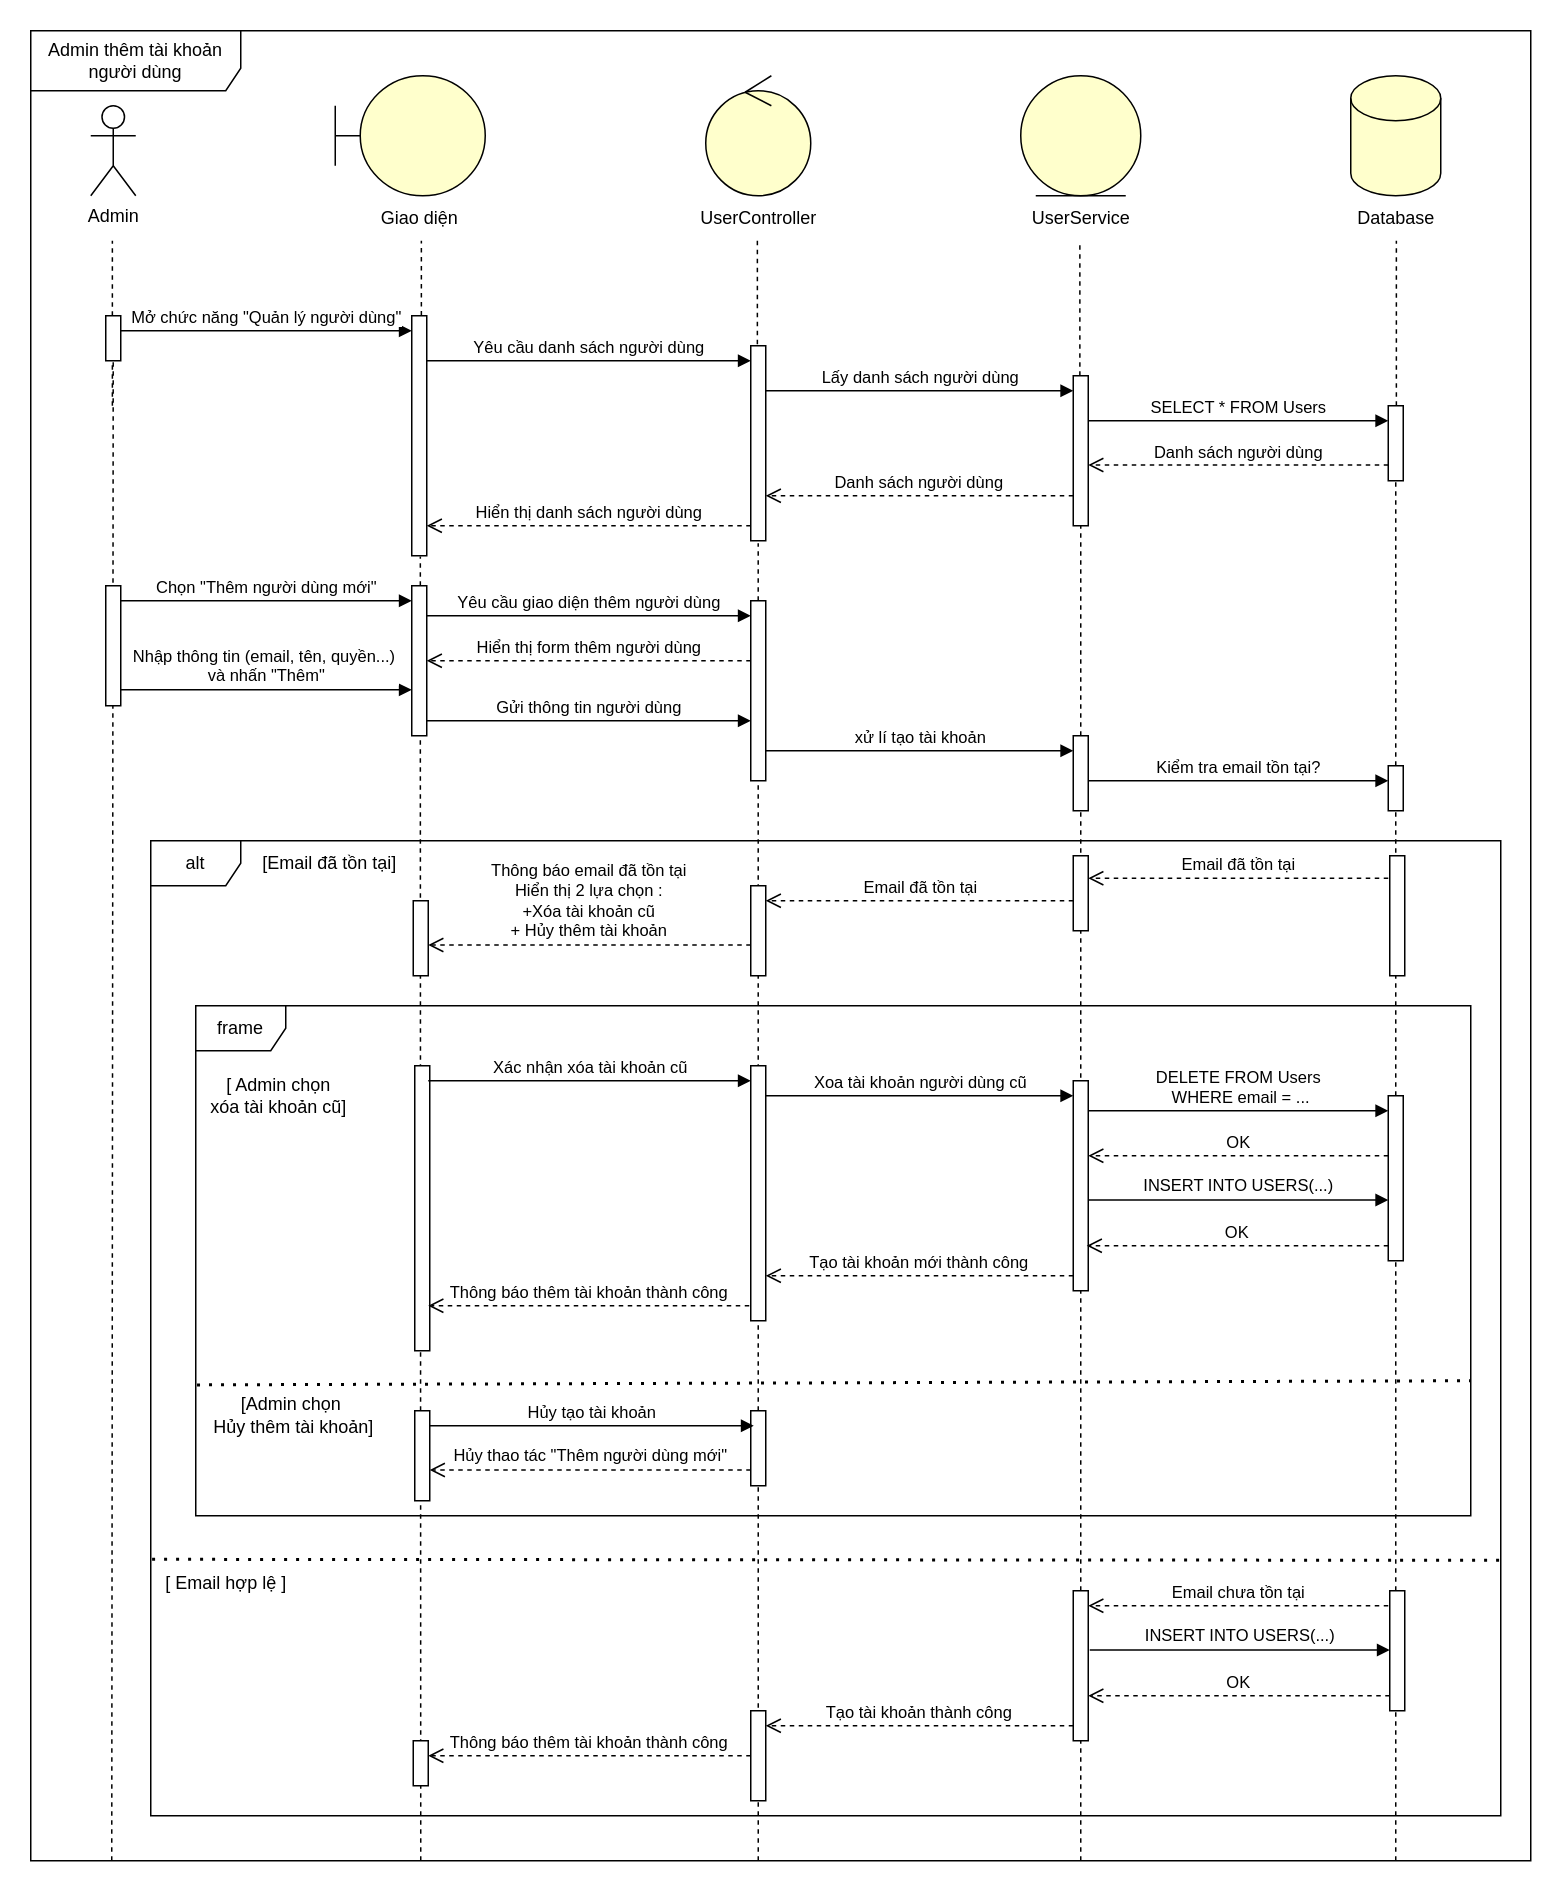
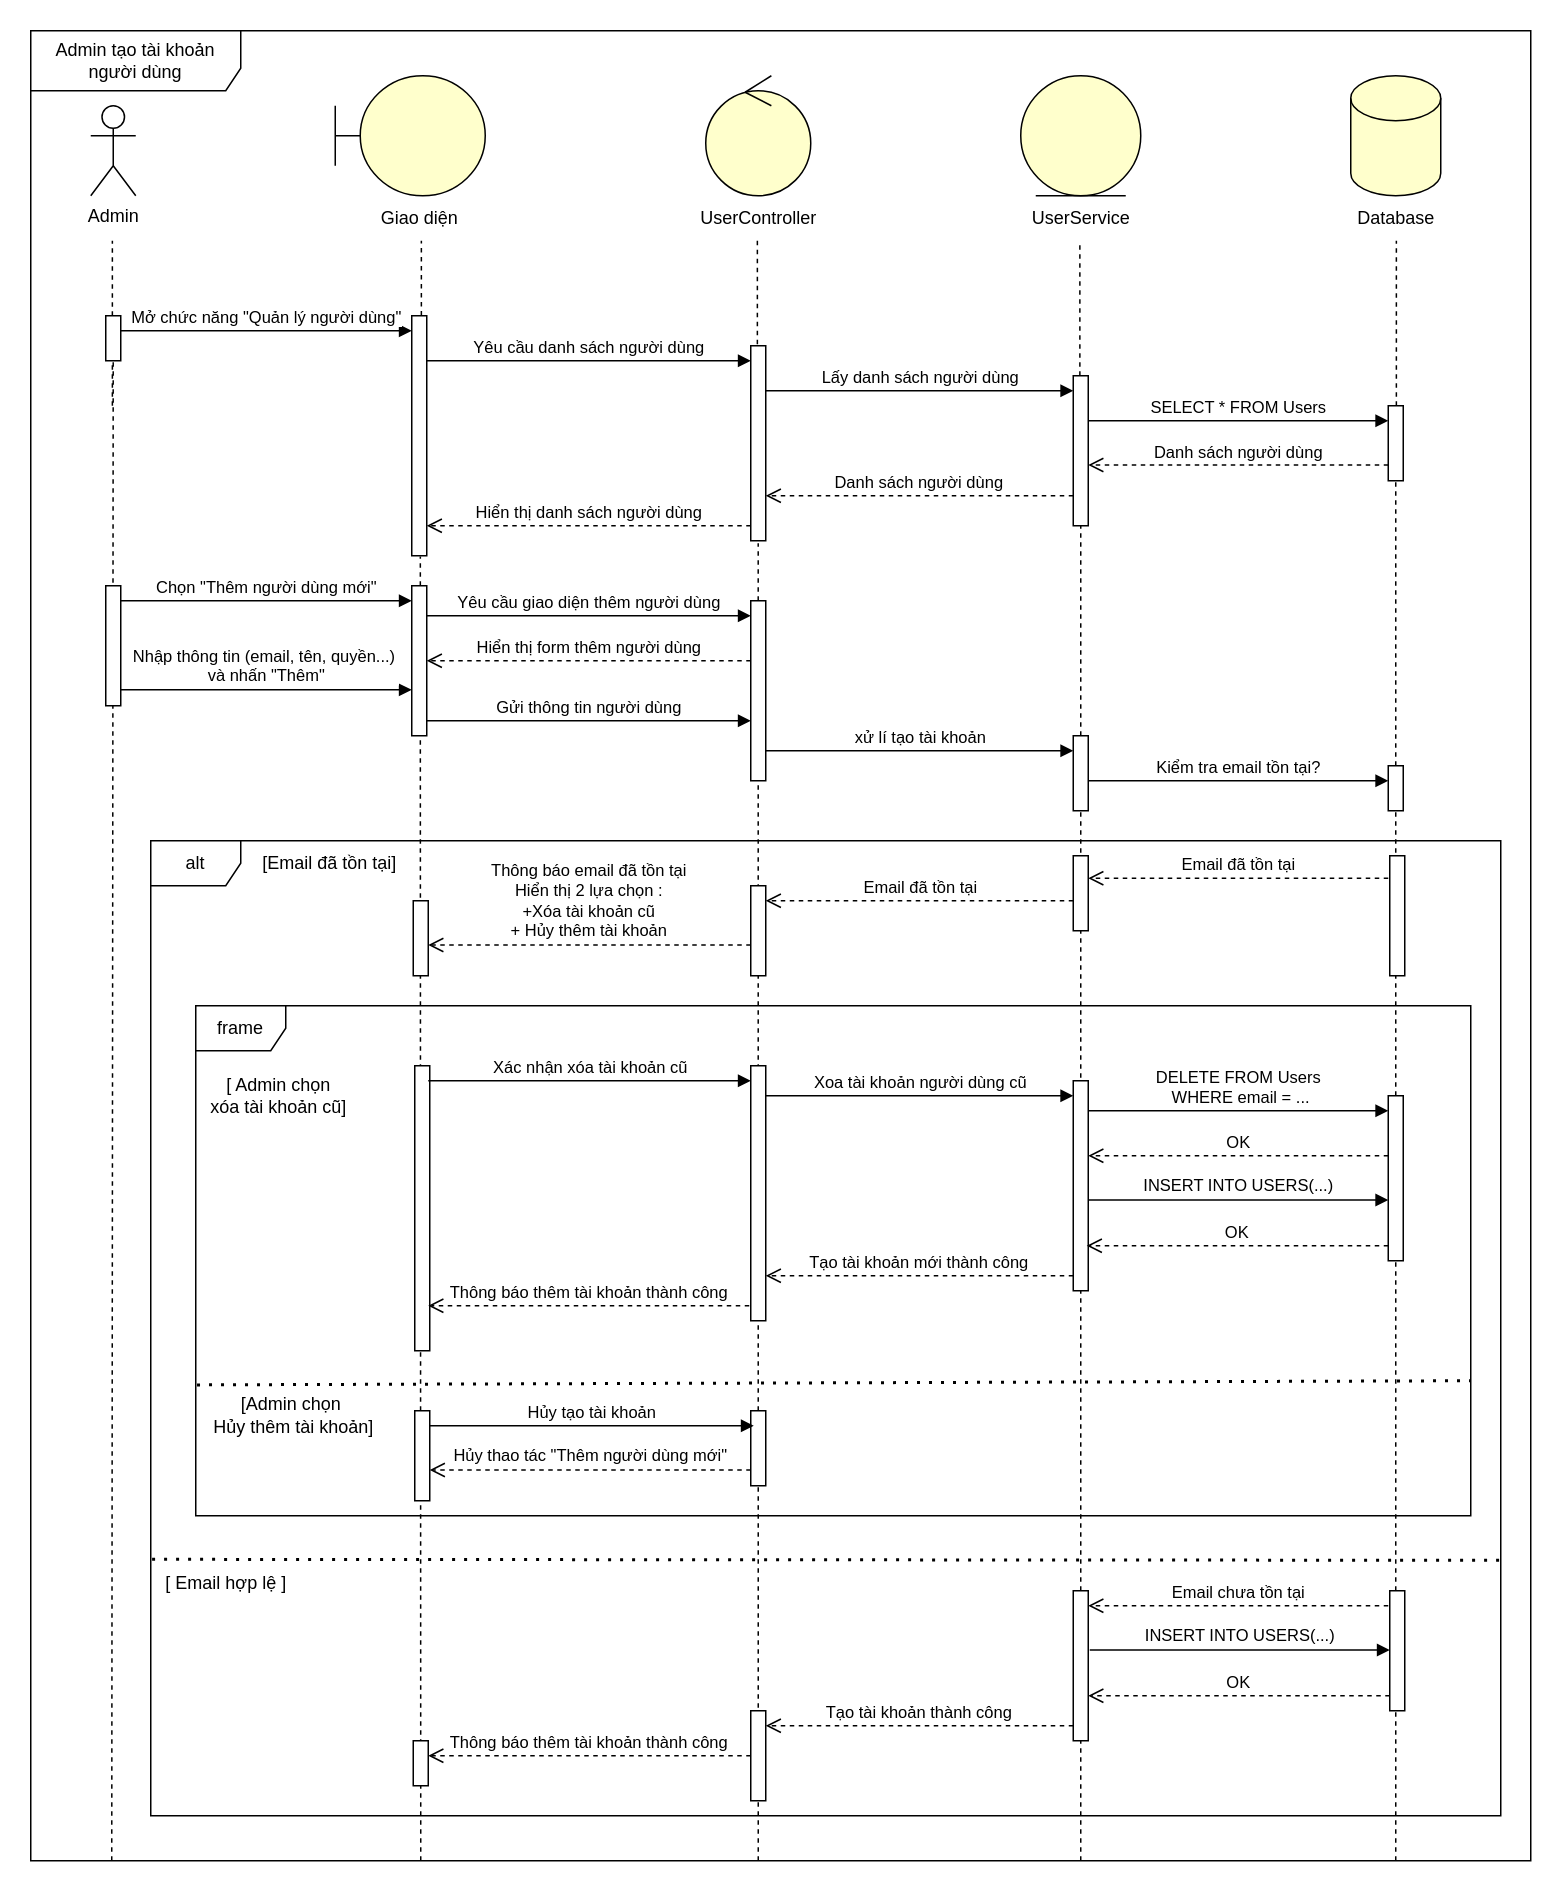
node "Admin thêm tài khoản người dùng": label "Admin thêm tài khoản người dùng" -> "Admin tạo tài khoản người dùng"
